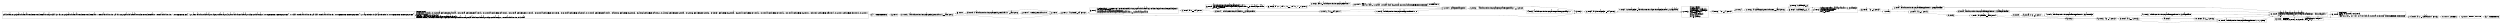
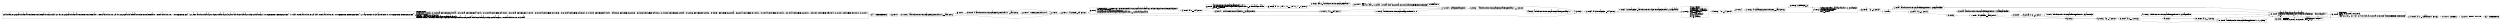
node "83: 0x008b": removed
